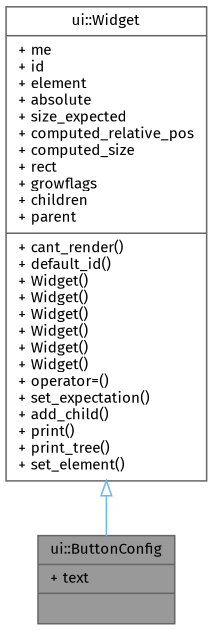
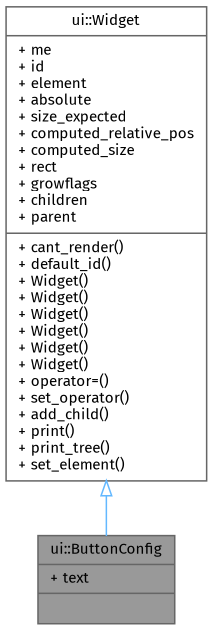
node "ui::Widget": text "+ set_expectation()" -> "+ set_operator()"
